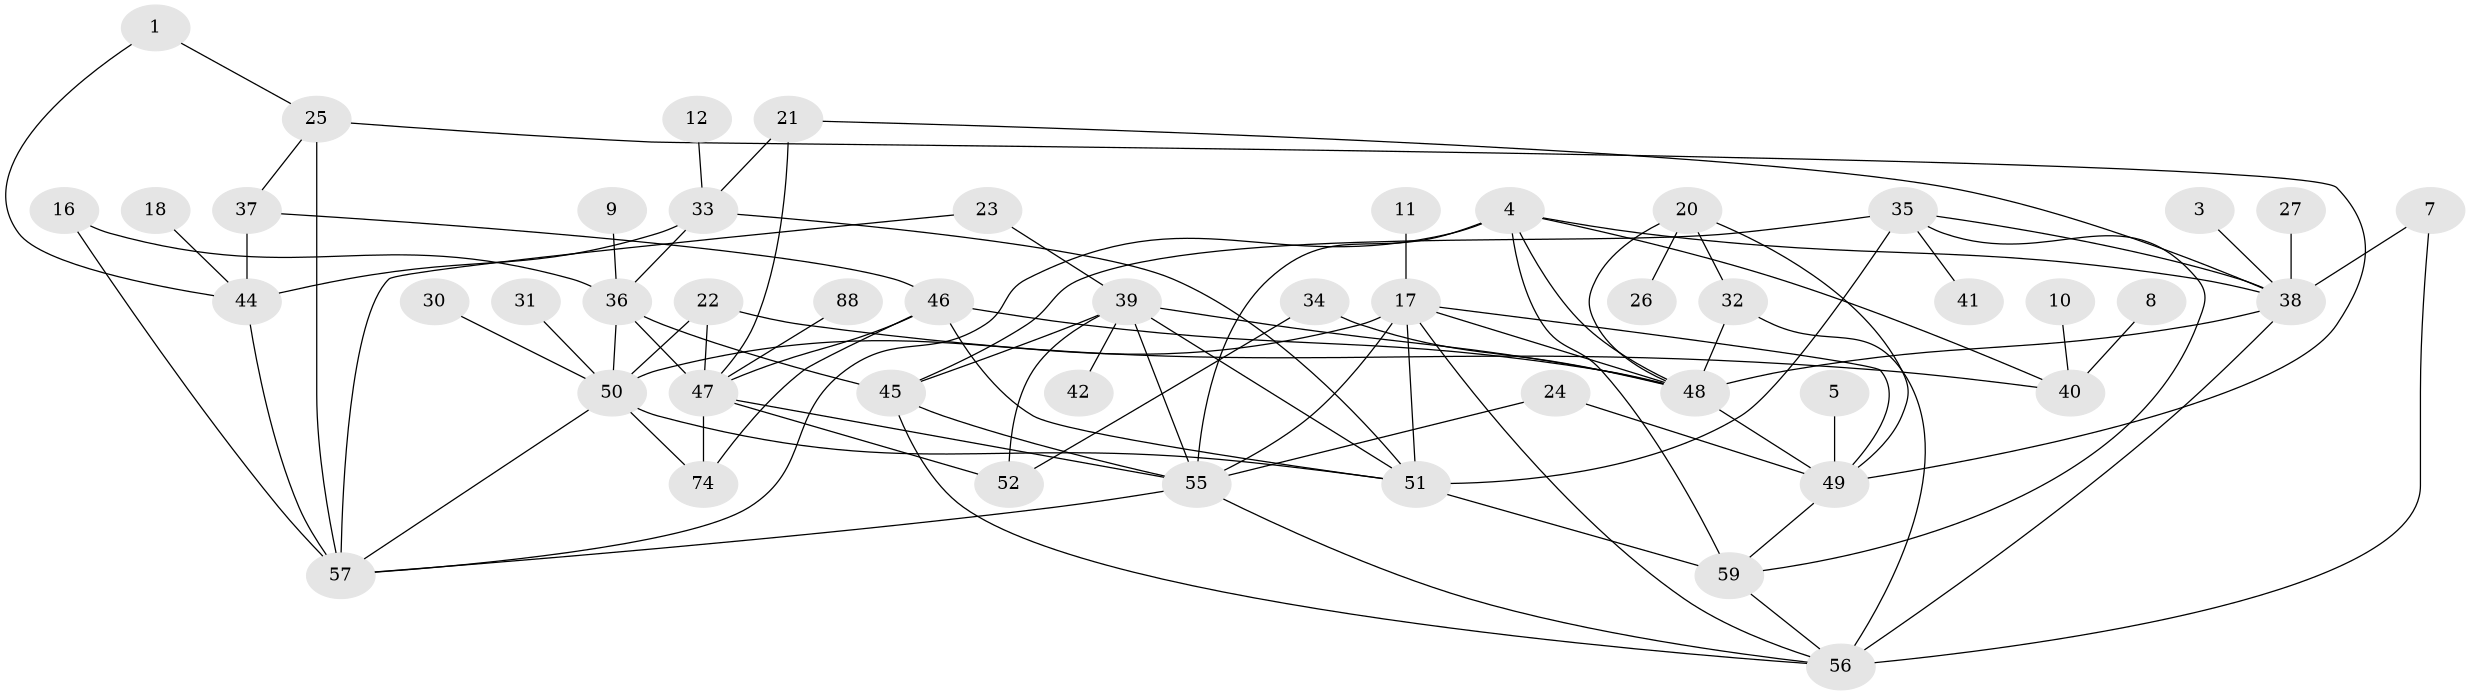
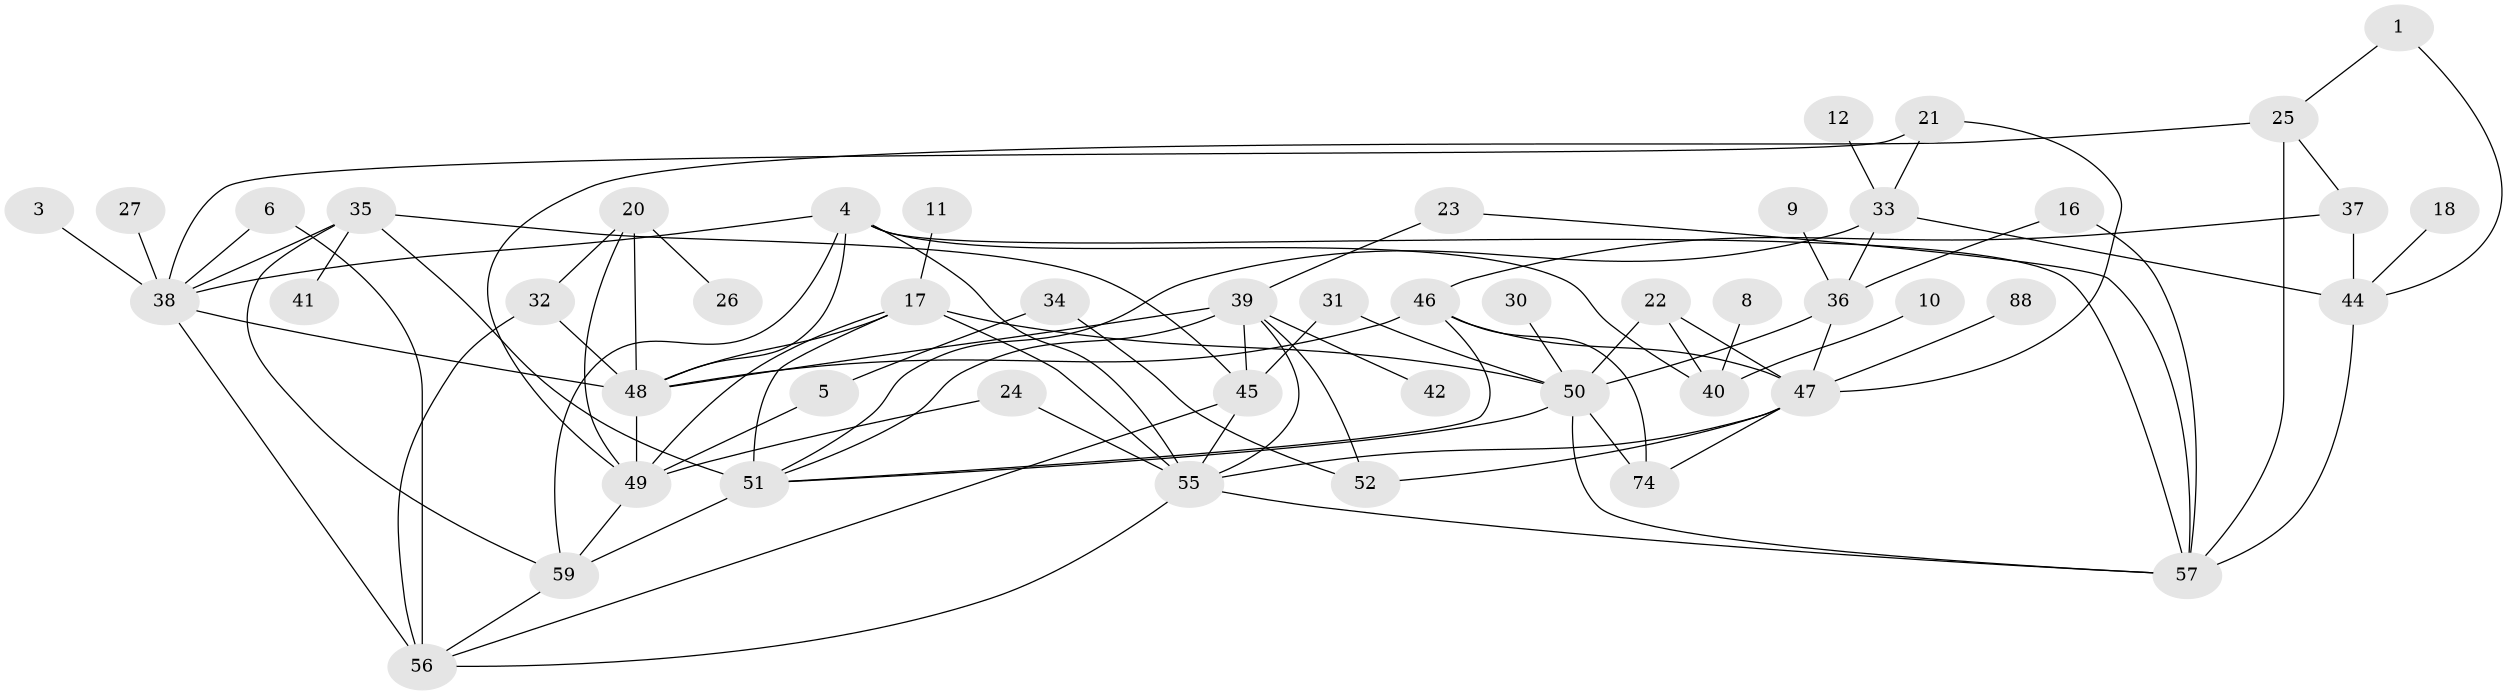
node "7": label "7" -> "6"
edge "36" -- "45": now "31" -- "45"
edge "34" -- "48": now "34" -- "5"
edge "17" -- "56": removed
